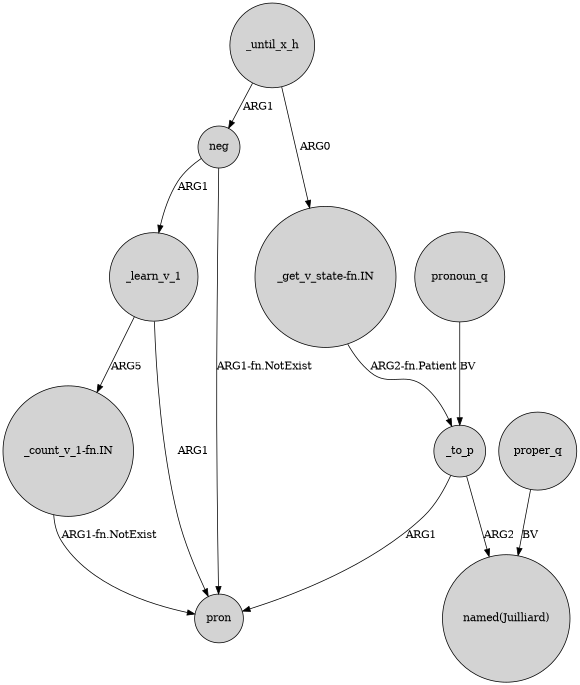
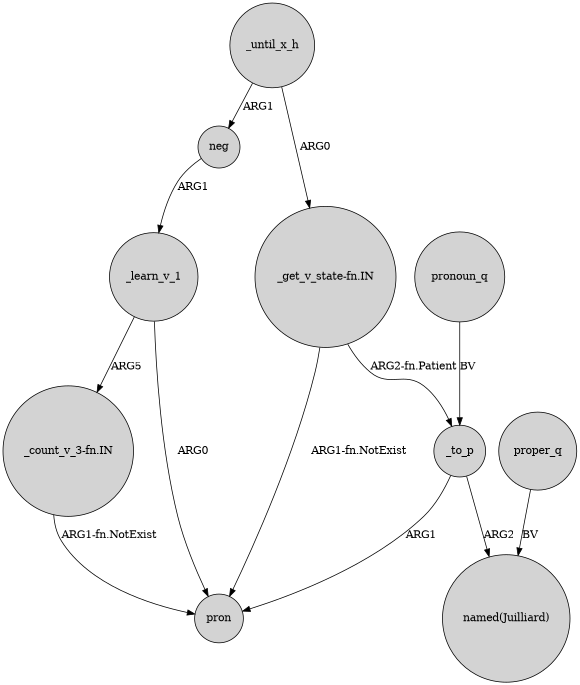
edge "neg" -> "pron": now "_get_v_state-fn.IN" -> "pron"
node "_count_v_1-fn.IN": label "_count_v_1-fn.IN" -> "_count_v_3-fn.IN"
edge "_learn_v_1" -> "pron": label "ARG1" -> "ARG0"
